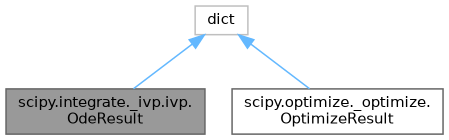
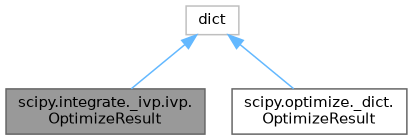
node "scipy.integrate._ivp.ivp. OdeResult": label "scipy.integrate._ivp.ivp. OdeResult" -> "scipy.integrate._ivp.ivp. OptimizeResult"
node "scipy.optimize._optimize. OptimizeResult": label "scipy.optimize._optimize. OptimizeResult" -> "scipy.optimize._dict. OptimizeResult"
